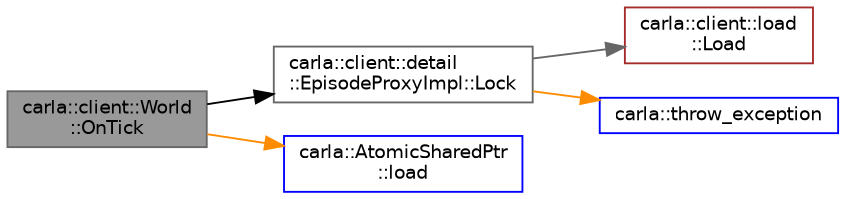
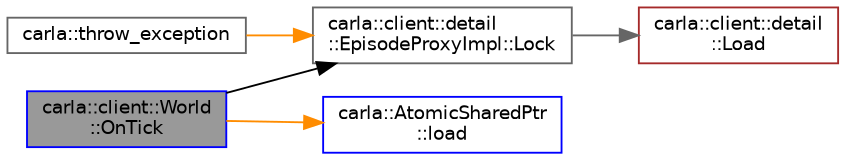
node "carla::client::load ::Load": label "carla::client::load ::Load" -> "carla::client::detail ::Load"
edge "carla::client::detail ::EpisodeProxyImpl::Lock" -> "carla::throw_exception": reversed
node "carla::throw_exception": color blue -> gray40
node "carla::client::World ::OnTick": color gray40 -> blue
